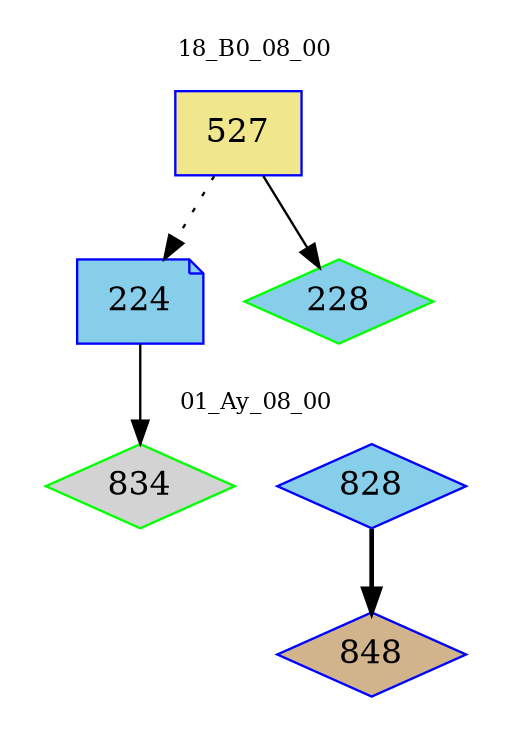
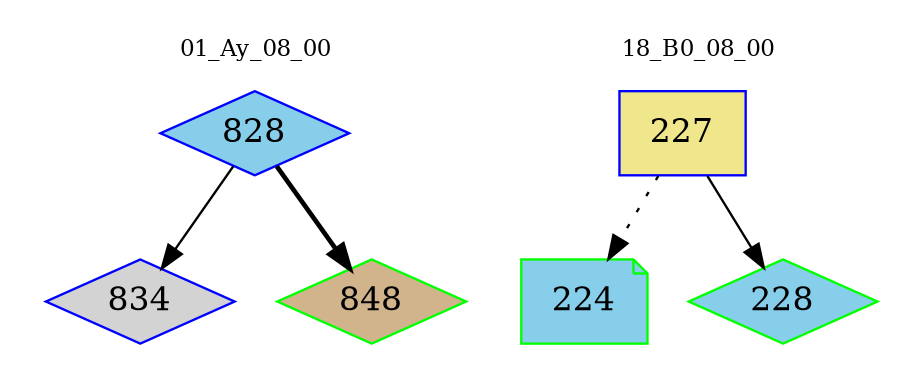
node "527": label "527" -> "227"
node "224": color blue -> green
edge "224" -> "834": now "828" -> "834"
node "834": color green -> blue
node "848": color blue -> green
